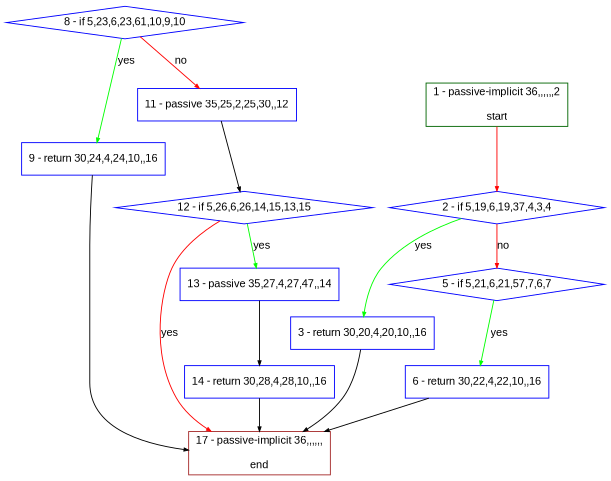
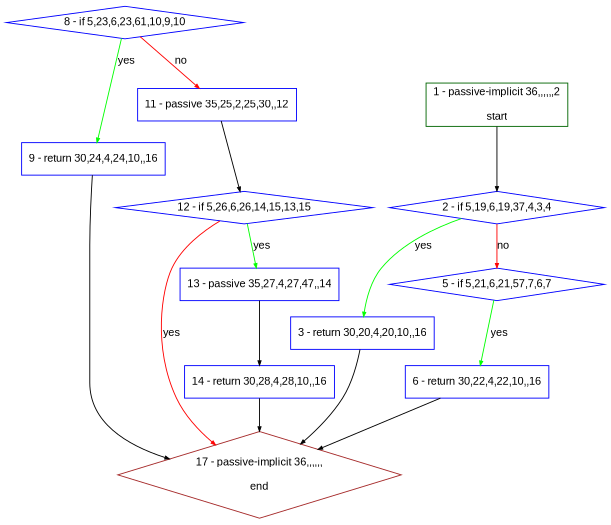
edge "1 - passive-implicit 36,,,,,,2 start" -> "2 - if 5,19,6,19,37,4,3,4": color #ff0000 -> #000000
node "17 - passive-implicit 36,,,,,, end": shape box -> diamond
